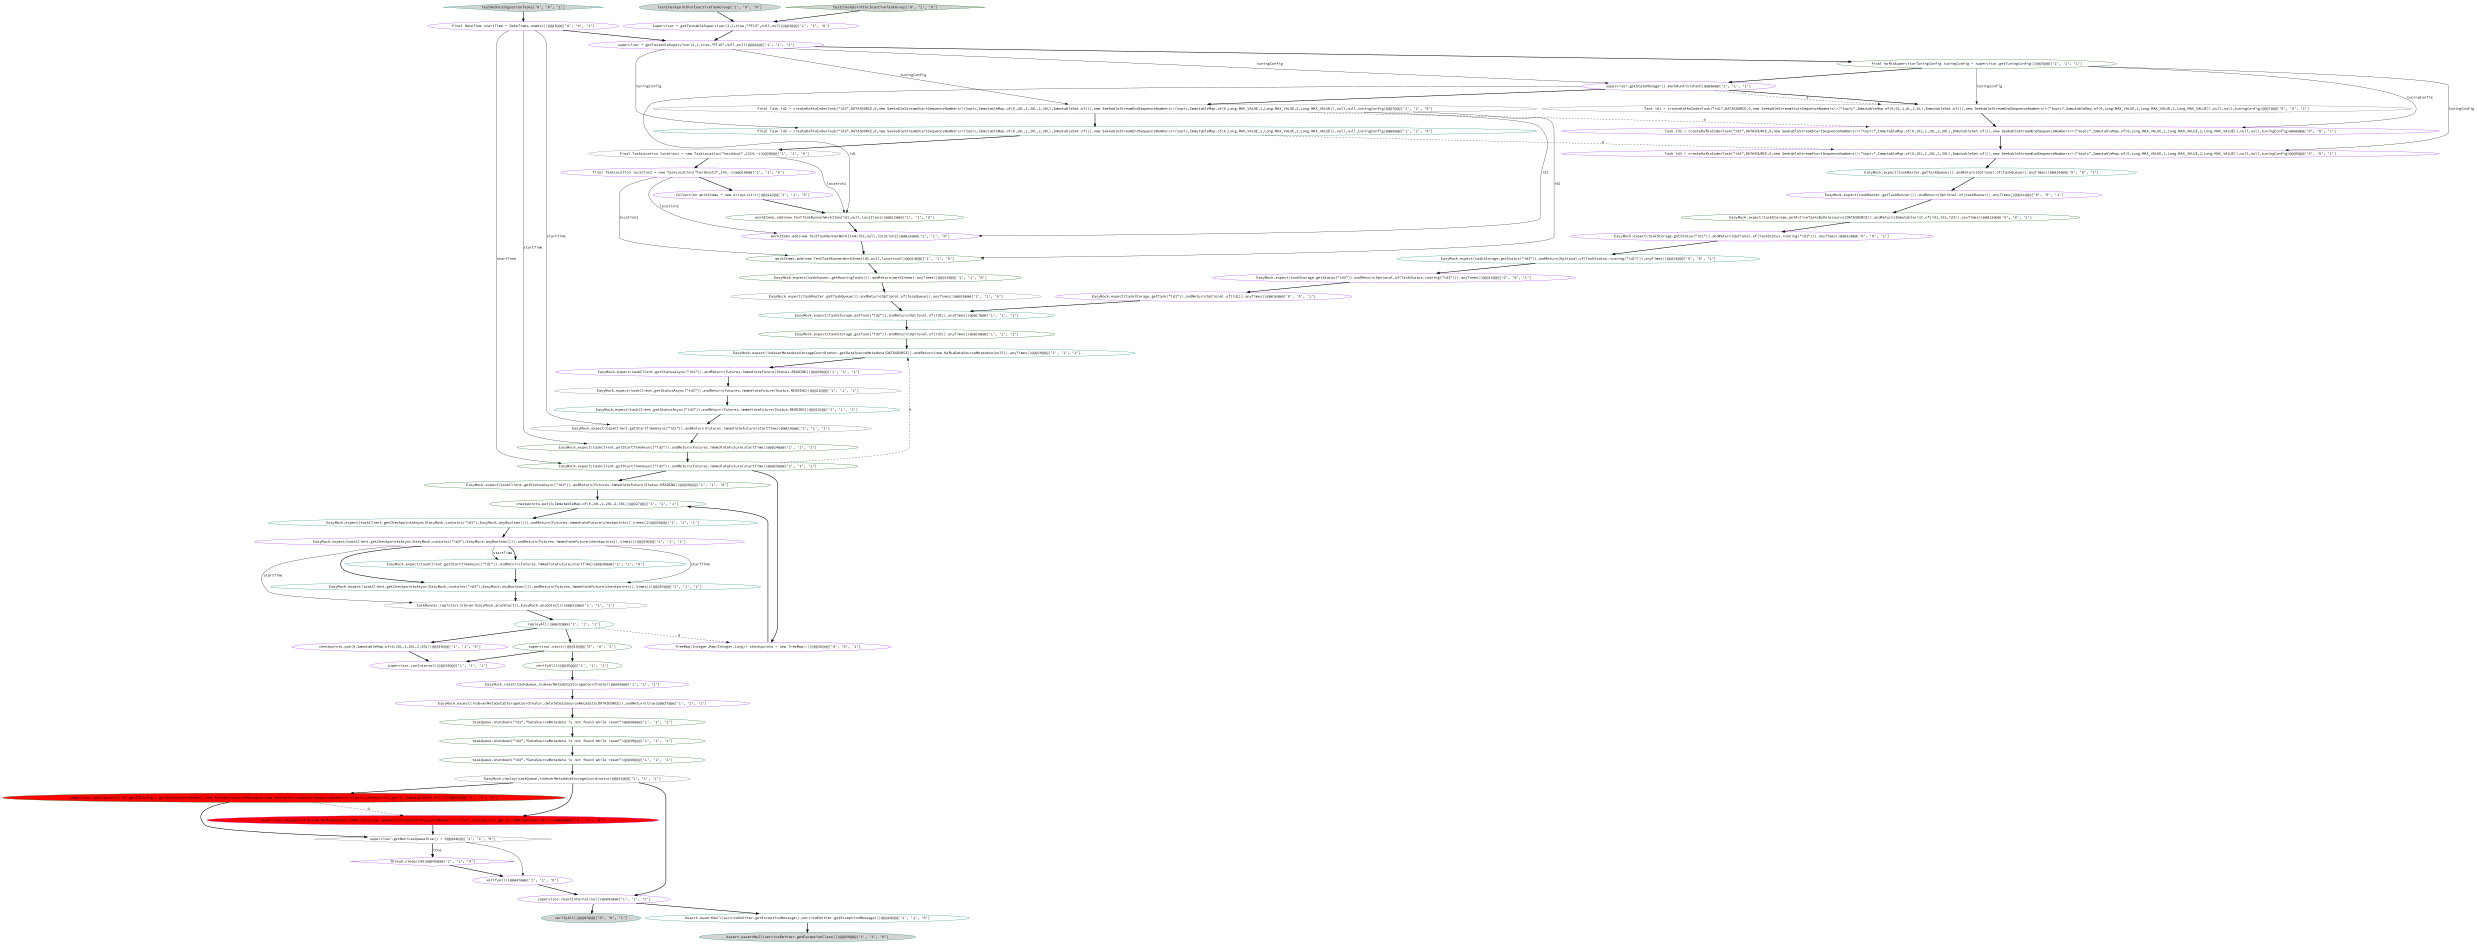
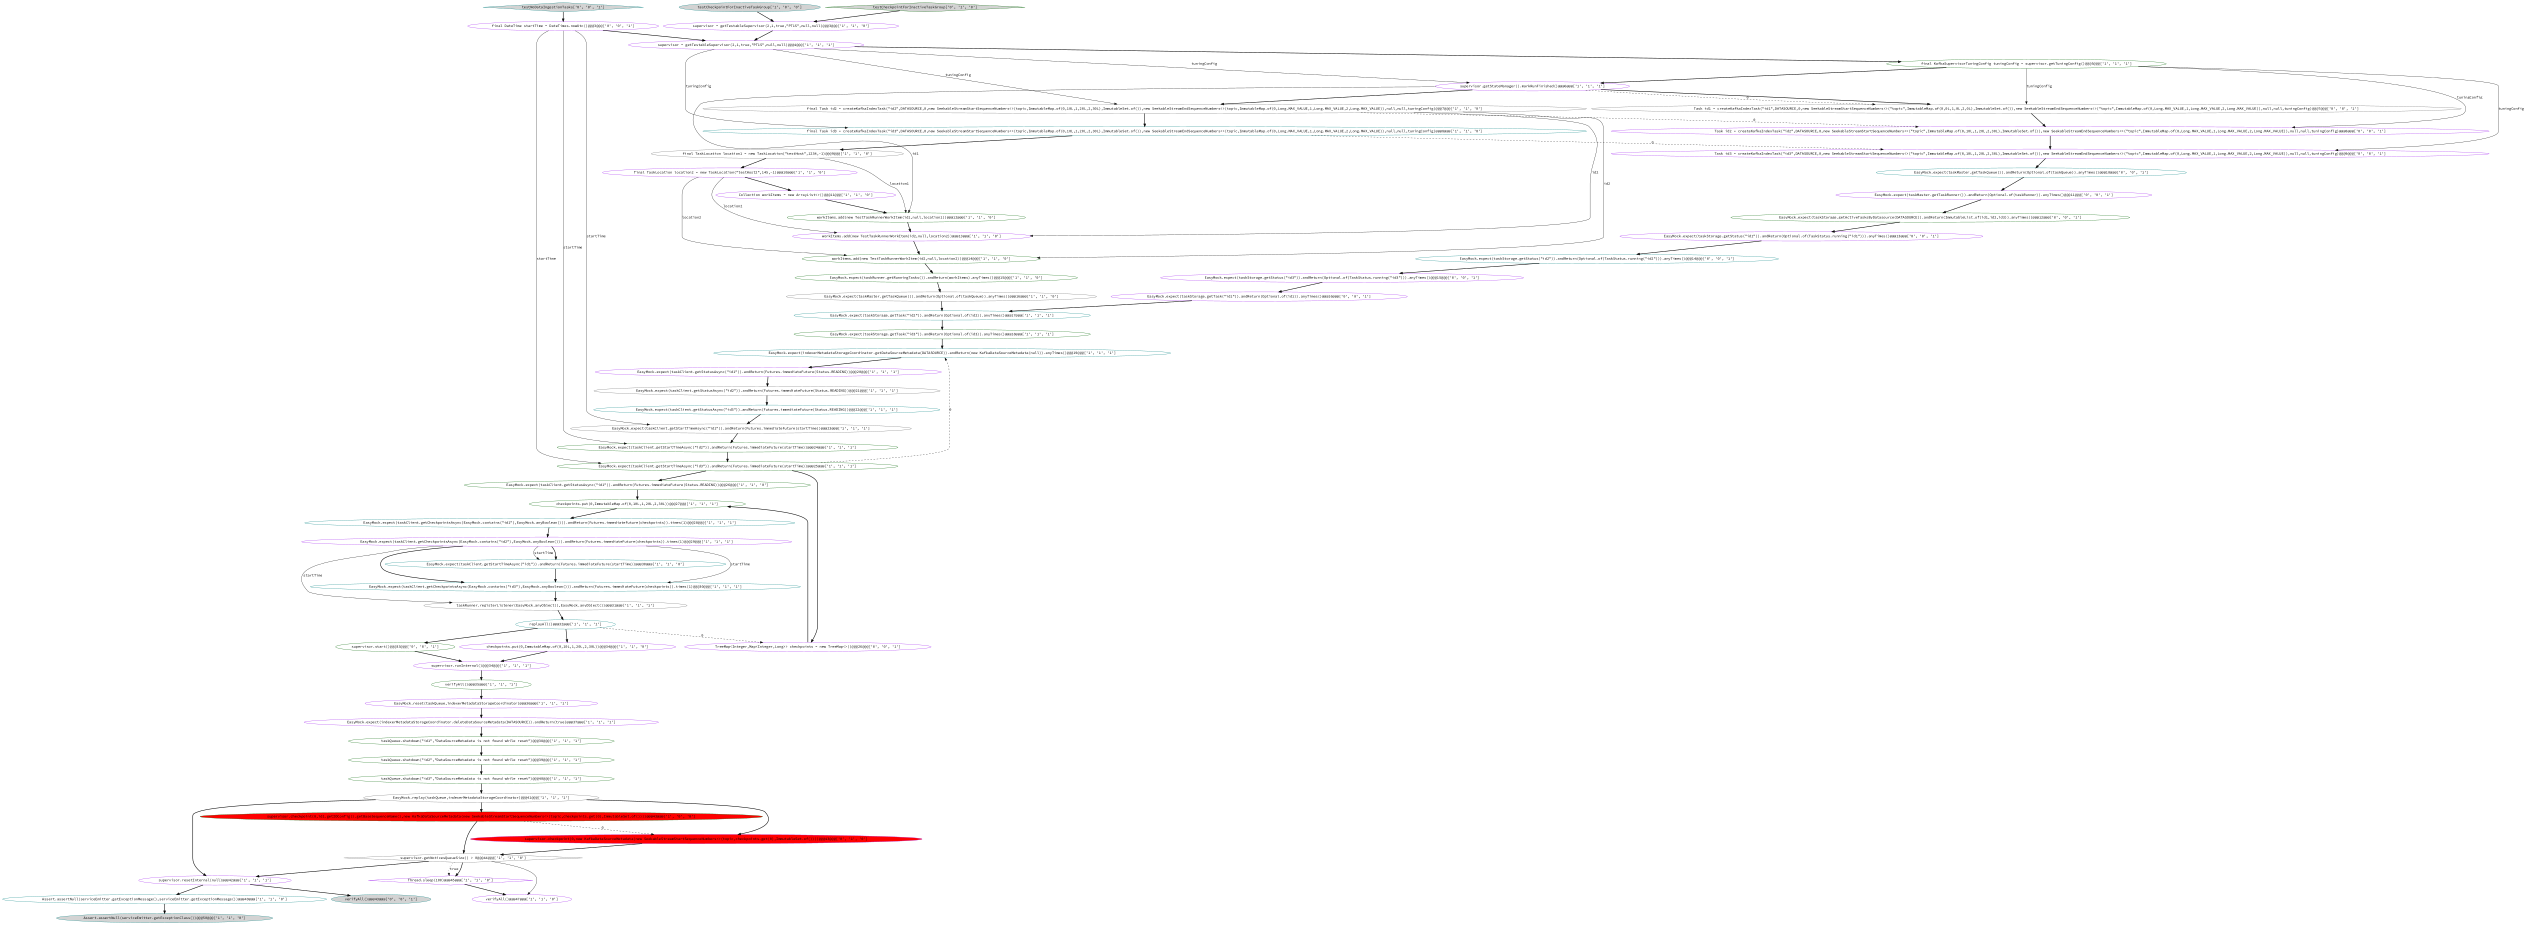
edge "supervisor.start()@@@33@@@['0', '0', '1']" -> "verifyAll()@@@35@@@['1', '1', '1']": now "supervisor.runInternal()@@@34@@@['1', '1', '1']" -> "verifyAll()@@@35@@@['1', '1', '1']"
edge "verifyAll()@@@47@@@['1', '1', '0']" -> "supervisor.resetInternal(null)@@@42@@@['1', '1', '1']": now "supervisor.getNoticesQueueSize() > 0@@@44@@@['1', '1', '0']" -> "supervisor.resetInternal(null)@@@42@@@['1', '1', '1']"
